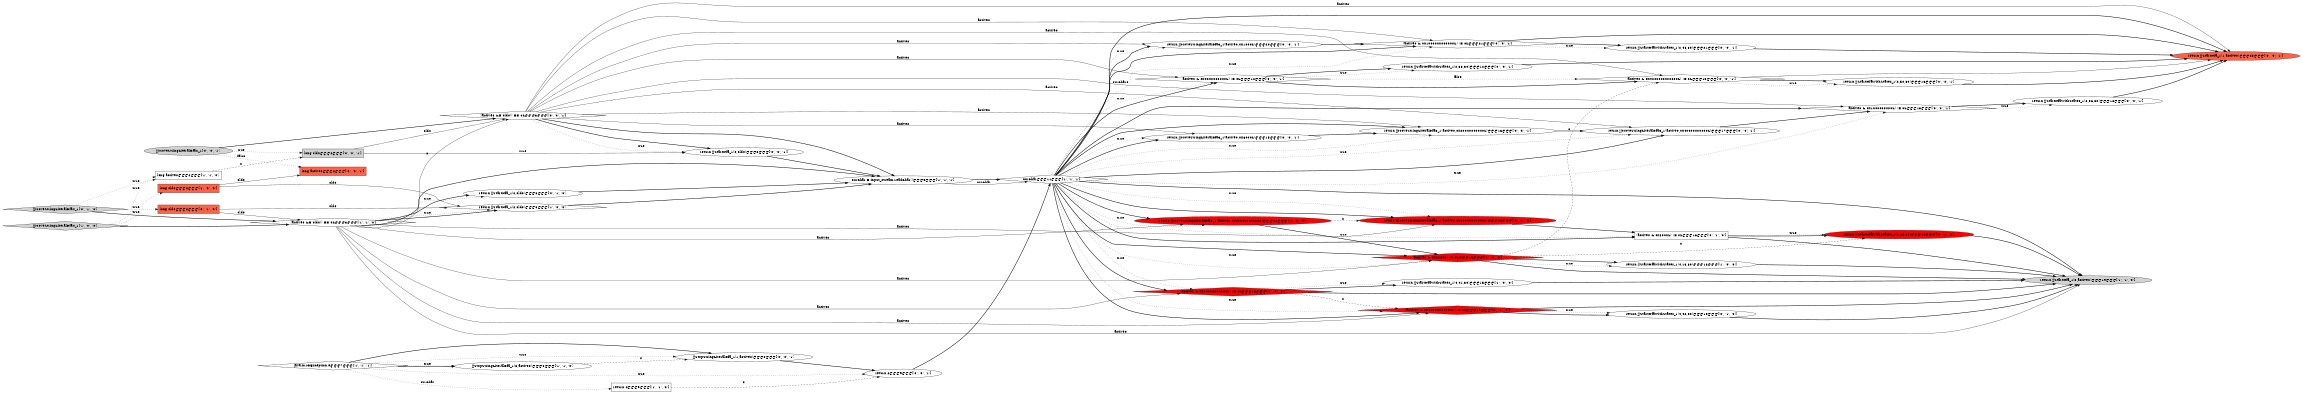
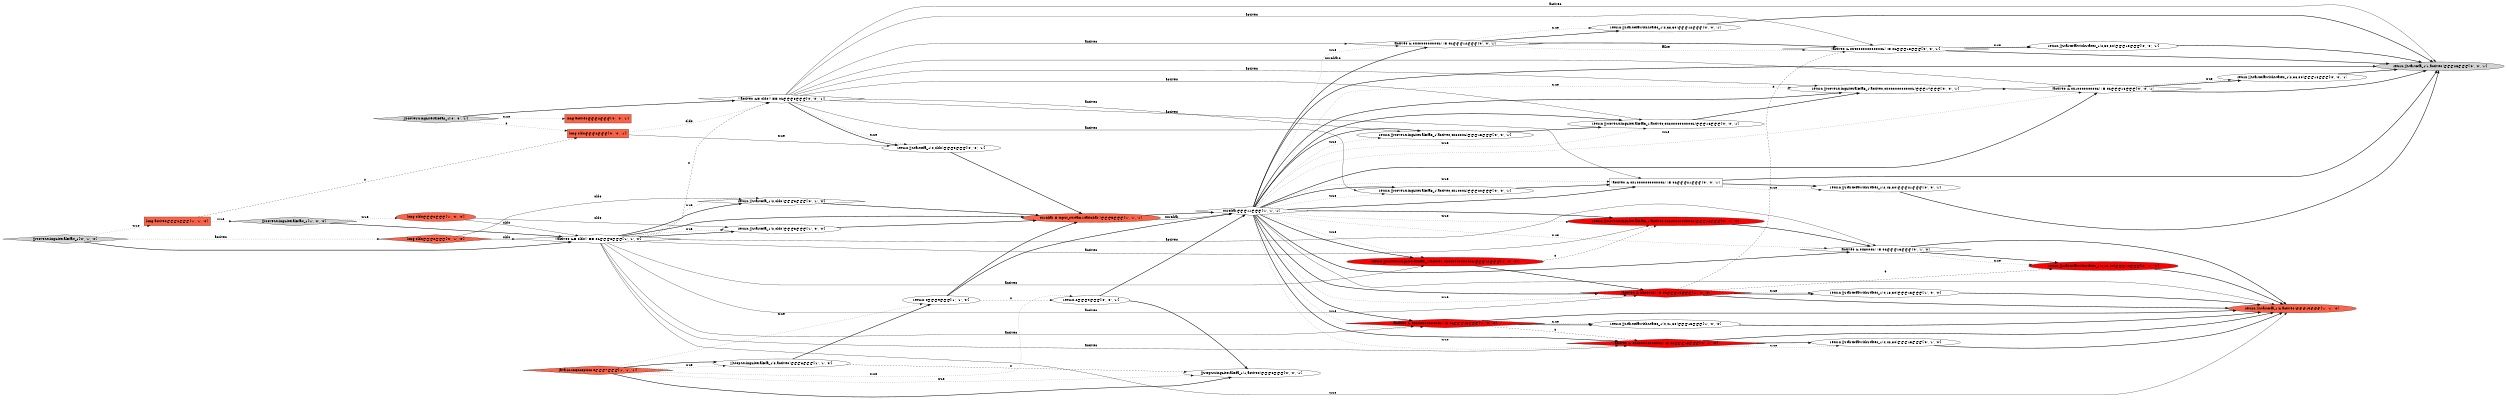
node "(active0 & 0x1000000000000L) != 0L@@@21@@@['0', '0', '1']": shape diamond -> box
node "return jjStartNfa_1(1,active0)@@@25@@@['0', '0', '1']": fillcolor tomato -> lightgray
edge "(active0 & 0x4000000000000L) != 0L@@@13@@@['0', '0', '1']" -> "return jjStartNfa_1(1,active0)@@@25@@@['0', '0', '1']": style solid -> bold
edge "(active0 & 0x1000000000L) != 0L@@@18@@@['0', '0', '1']" -> "return jjStartNfa_1(1,active0)@@@25@@@['0', '0', '1']": added
edge "long old0@@@2@@@['0', '0', '1']" -> "((active0 &= old0)) == 0L@@@3@@@['0', '0', '1']": style solid -> dotted
edge "((active0 &= old0)) == 0L@@@3@@@['0', '0', '1']" -> "curChar = input_stream.readChar()@@@5@@@['1', '1', '1']": now "return 4@@@9@@@['1', '1', '0']" -> "curChar = input_stream.readChar()@@@5@@@['1', '1', '1']"
edge "jjMoveStringLiteralDfa2_1['0', '0', '1']" -> "long old0@@@2@@@['0', '0', '1']": label "true" -> "0"
node "jjMoveStringLiteralDfa2_1['0', '0', '1']": shape ellipse -> diamond
node "long old0@@@2@@@['0', '0', '1']": fillcolor lightgray -> tomato
edge "jjMoveStringLiteralDfa2_1['0', '0', '1']" -> "long active0@@@2@@@['0', '0', '1']": label "false" -> "true"
node "long active0@@@2@@@['1', '1', '0']": fillcolor white -> tomato
edge "((active0 &= old0)) == 0L@@@3@@@['1', '1', '0']" -> "((active0 &= old0)) == 0L@@@3@@@['0', '0', '1']": style solid -> dashed
edge "long old0@@@2@@@['1', '0', '0']" -> "long active0@@@2@@@['0', '0', '1']": now "long old0@@@2@@@['1', '0', '0']" -> "((active0 &= old0)) == 0L@@@3@@@['1', '1', '0']"
node "curChar = input_stream.readChar()@@@5@@@['1', '1', '1']": fillcolor white -> tomato
node "long old0@@@2@@@['1', '0', '0']": shape box -> ellipse
node "return jjStartNfa_1(2,old0)@@@3@@@['0', '1', '0']": shape ellipse -> diamond
edge "curChar@@@11@@@['1', '1', '1']" -> "return jjStartNfa_1(3,active0)@@@19@@@['1', '1', '0']": style bold -> solid
edge "jjMoveStringLiteralDfa4_1['1', '0', '0']" -> "long active0@@@2@@@['1', '1', '0']": reversed
edge "jjMoveStringLiteralDfa4_1['0', '1', '0']" -> "long old0@@@2@@@['0', '1', '0']": label "true" -> "active0"
node "return jjStartNfa_1(2,old0)@@@3@@@['1', '0', '0']": shape diamond -> ellipse
edge "long old0@@@2@@@['0', '1', '0']" -> "return jjStartNfa_1(2,old0)@@@3@@@['1', '0', '0']": now "long old0@@@2@@@['0', '1', '0']" -> "return jjStartNfa_1(2,old0)@@@3@@@['0', '1', '0']"
node "long old0@@@2@@@['0', '1', '0']": shape box -> diamond
node "(active0 & 0x8000L) != 0L@@@13@@@['0', '1', '0']": shape box -> diamond
edge "return 4@@@9@@@['1', '1', '0']" -> "curChar@@@11@@@['1', '1', '1']": added
edge "((active0 &= old0)) == 0L@@@3@@@['1', '1', '0']" -> "(active0 & 0x8000L) != 0L@@@13@@@['0', '1', '0']": added, label "active0"
node "return jjStartNfa_1(3,active0)@@@19@@@['1', '1', '0']": fillcolor lightgray -> tomato
edge "jjStopStringLiteralDfa_1(3,active0)@@@8@@@['1', '1', '0']" -> "return 4@@@9@@@['1', '1', '0']": added
edge "((active0 &= old0)) == 0L@@@3@@@['1', '1', '0']" -> "return jjStartNfa_1(3,active0)@@@19@@@['1', '1', '0']": label "active0" -> "true"
edge "jjStopStringLiteralDfa_1(1,active0)@@@8@@@['0', '0', '1']" -> "return 2@@@9@@@['0', '0', '1']": reversed
node "java.io.IOException e@@@7@@@['1', '1', '1']": fillcolor white -> tomato
edge "java.io.IOException e@@@7@@@['1', '1', '1']" -> "return 4@@@9@@@['1', '1', '0']": label "curChar" -> "true"
node "return 4@@@9@@@['1', '1', '0']": shape box -> ellipse
